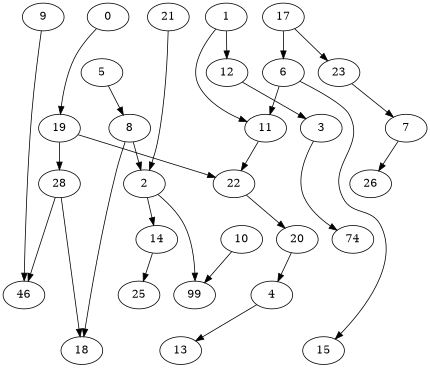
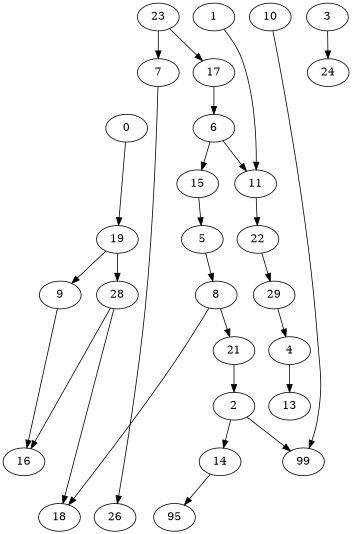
edge "17" -> "23": reversed
node "12": removed
edge "8" -> "2": now "8" -> "21"
edge "19" -> "22": now "19" -> "9"
edge "15" -> "5": added
node "20": label "20" -> "29"
node "74": label "74" -> "24"
node "46": label "46" -> "16"
node "25": label "25" -> "95"
